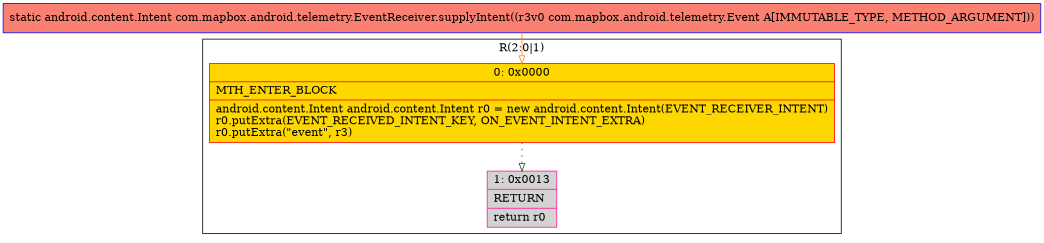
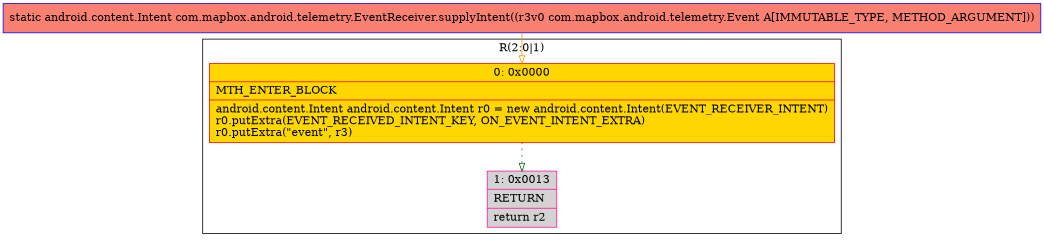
node "1: 0x0013": text "return r0" -> "return r2"
